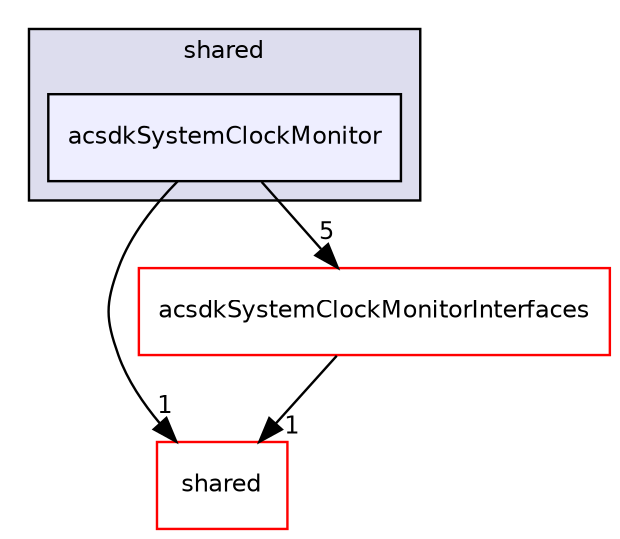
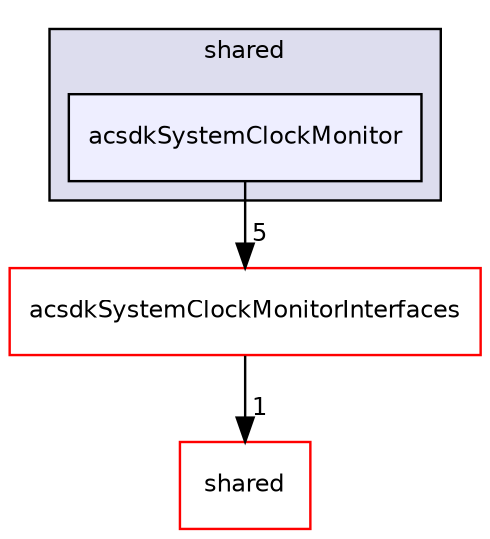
edge "acsdkSystemClockMonitor" -> "shared": removed
